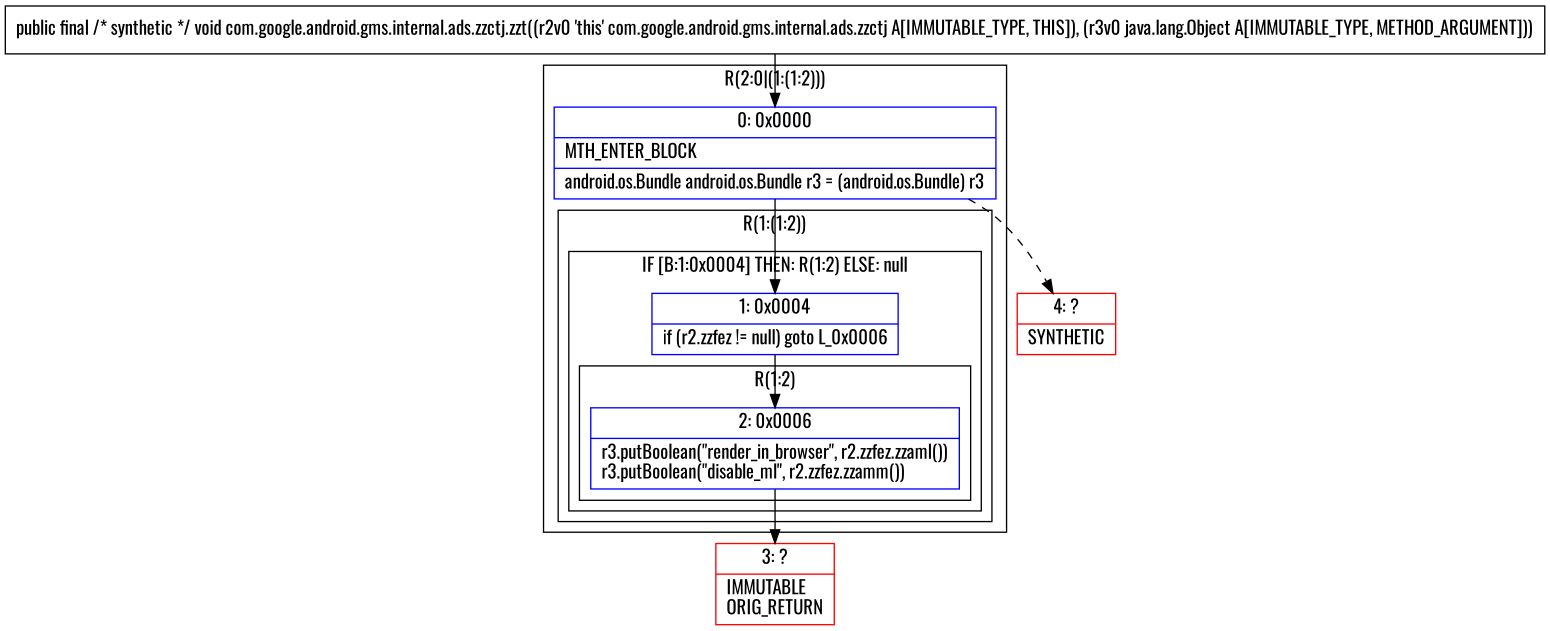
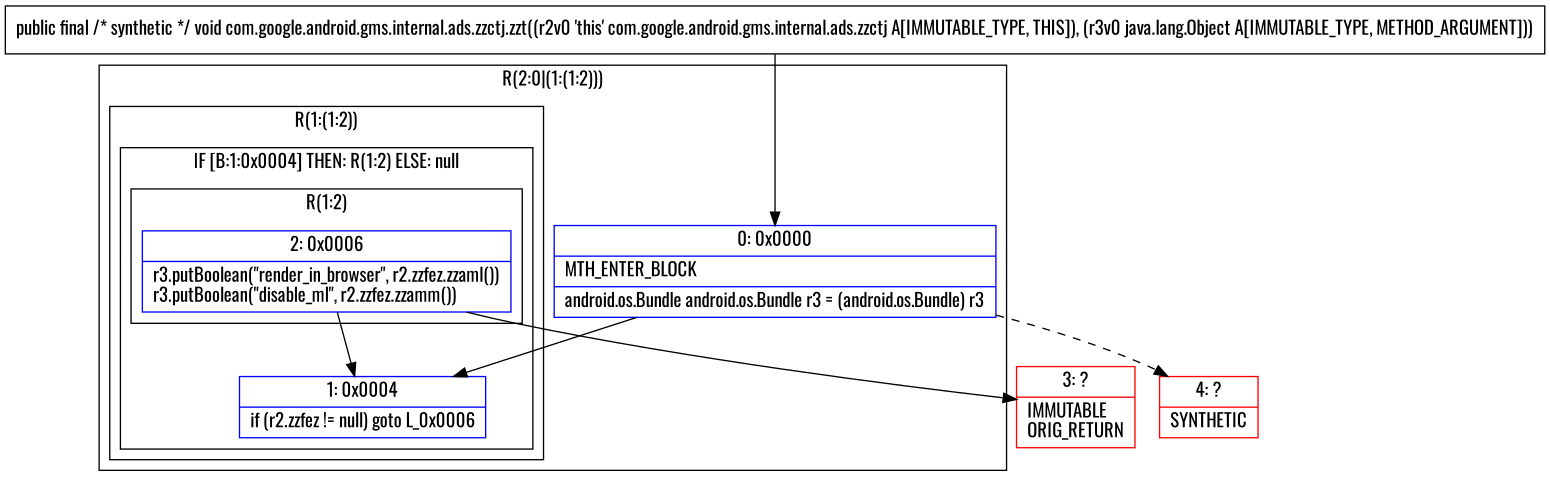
edge "1: 0x0004" -> "2: 0x0006": reversed
